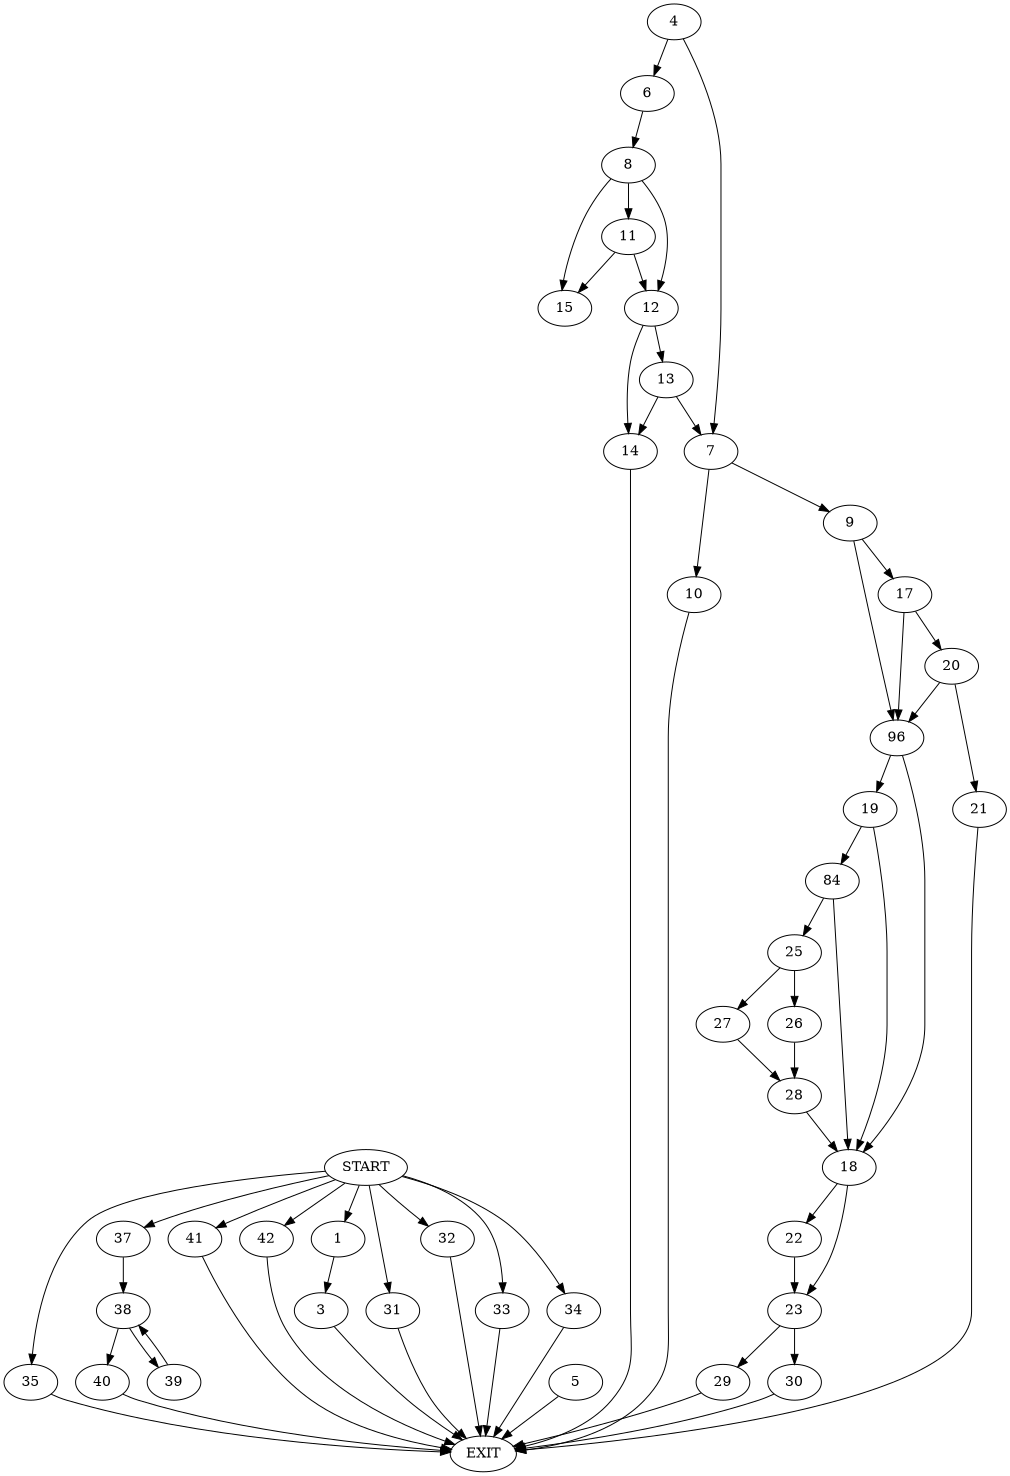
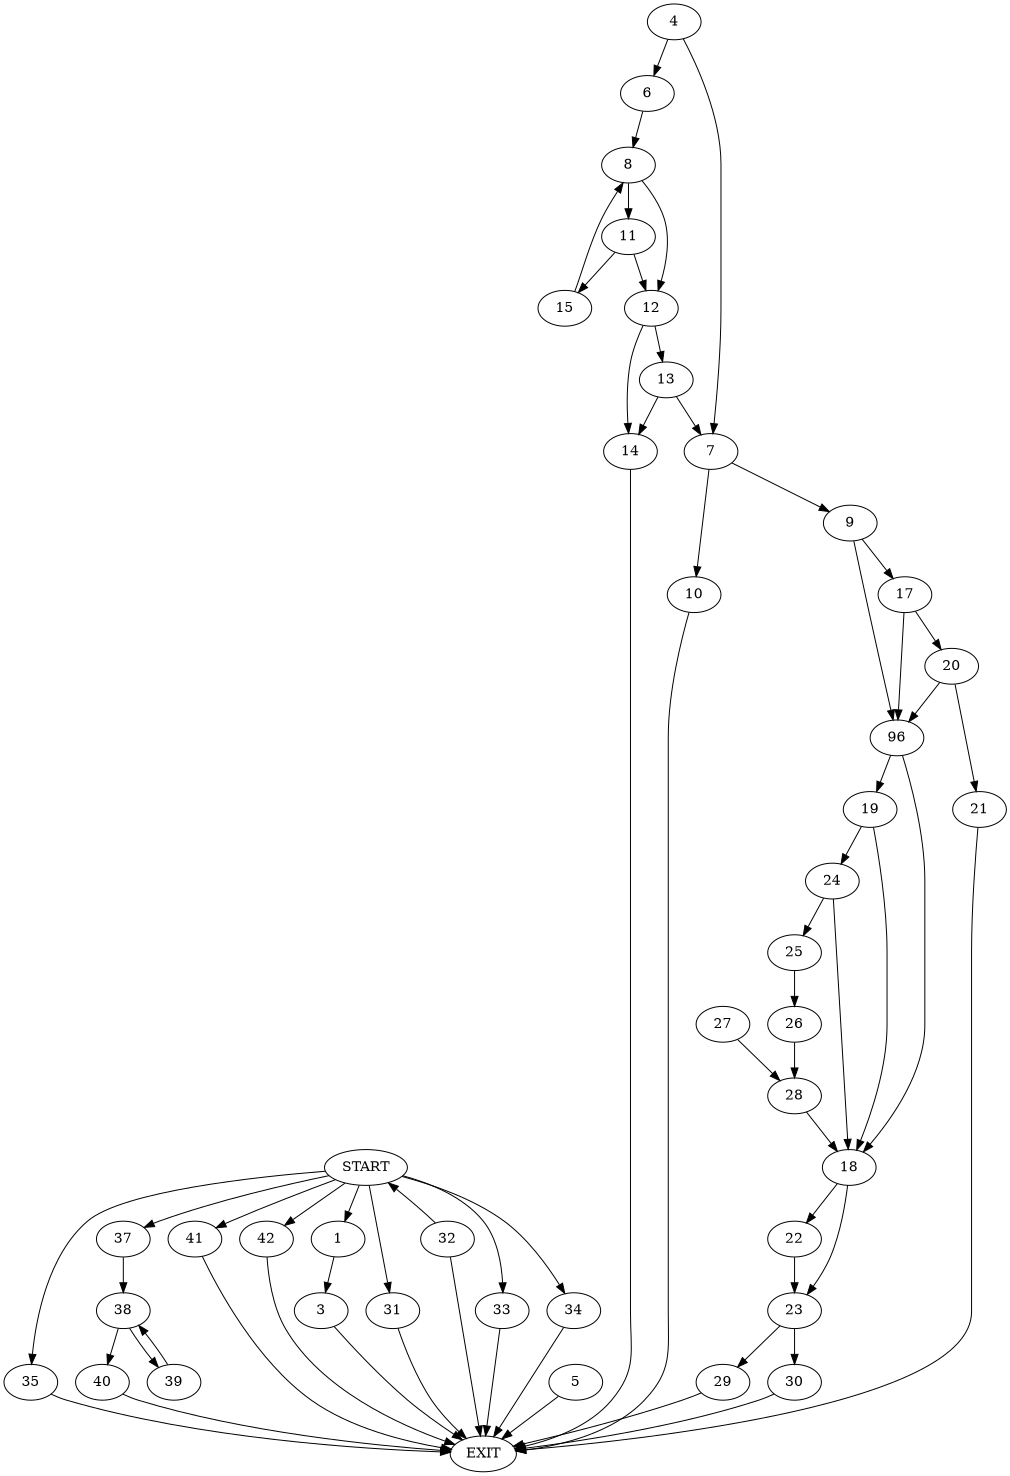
edge "8" -> "15": reversed
node "84": label "84" -> "24"
edge "25" -> "27": removed
edge "START" -> "32": reversed
